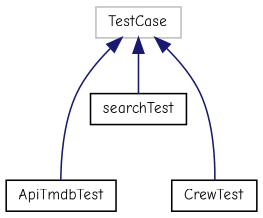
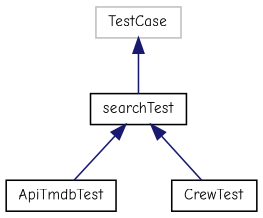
edge "ApiTmdbTest" -> "TestCase": now "ApiTmdbTest" -> "searchTest"
edge "CrewTest" -> "TestCase": now "CrewTest" -> "searchTest"
